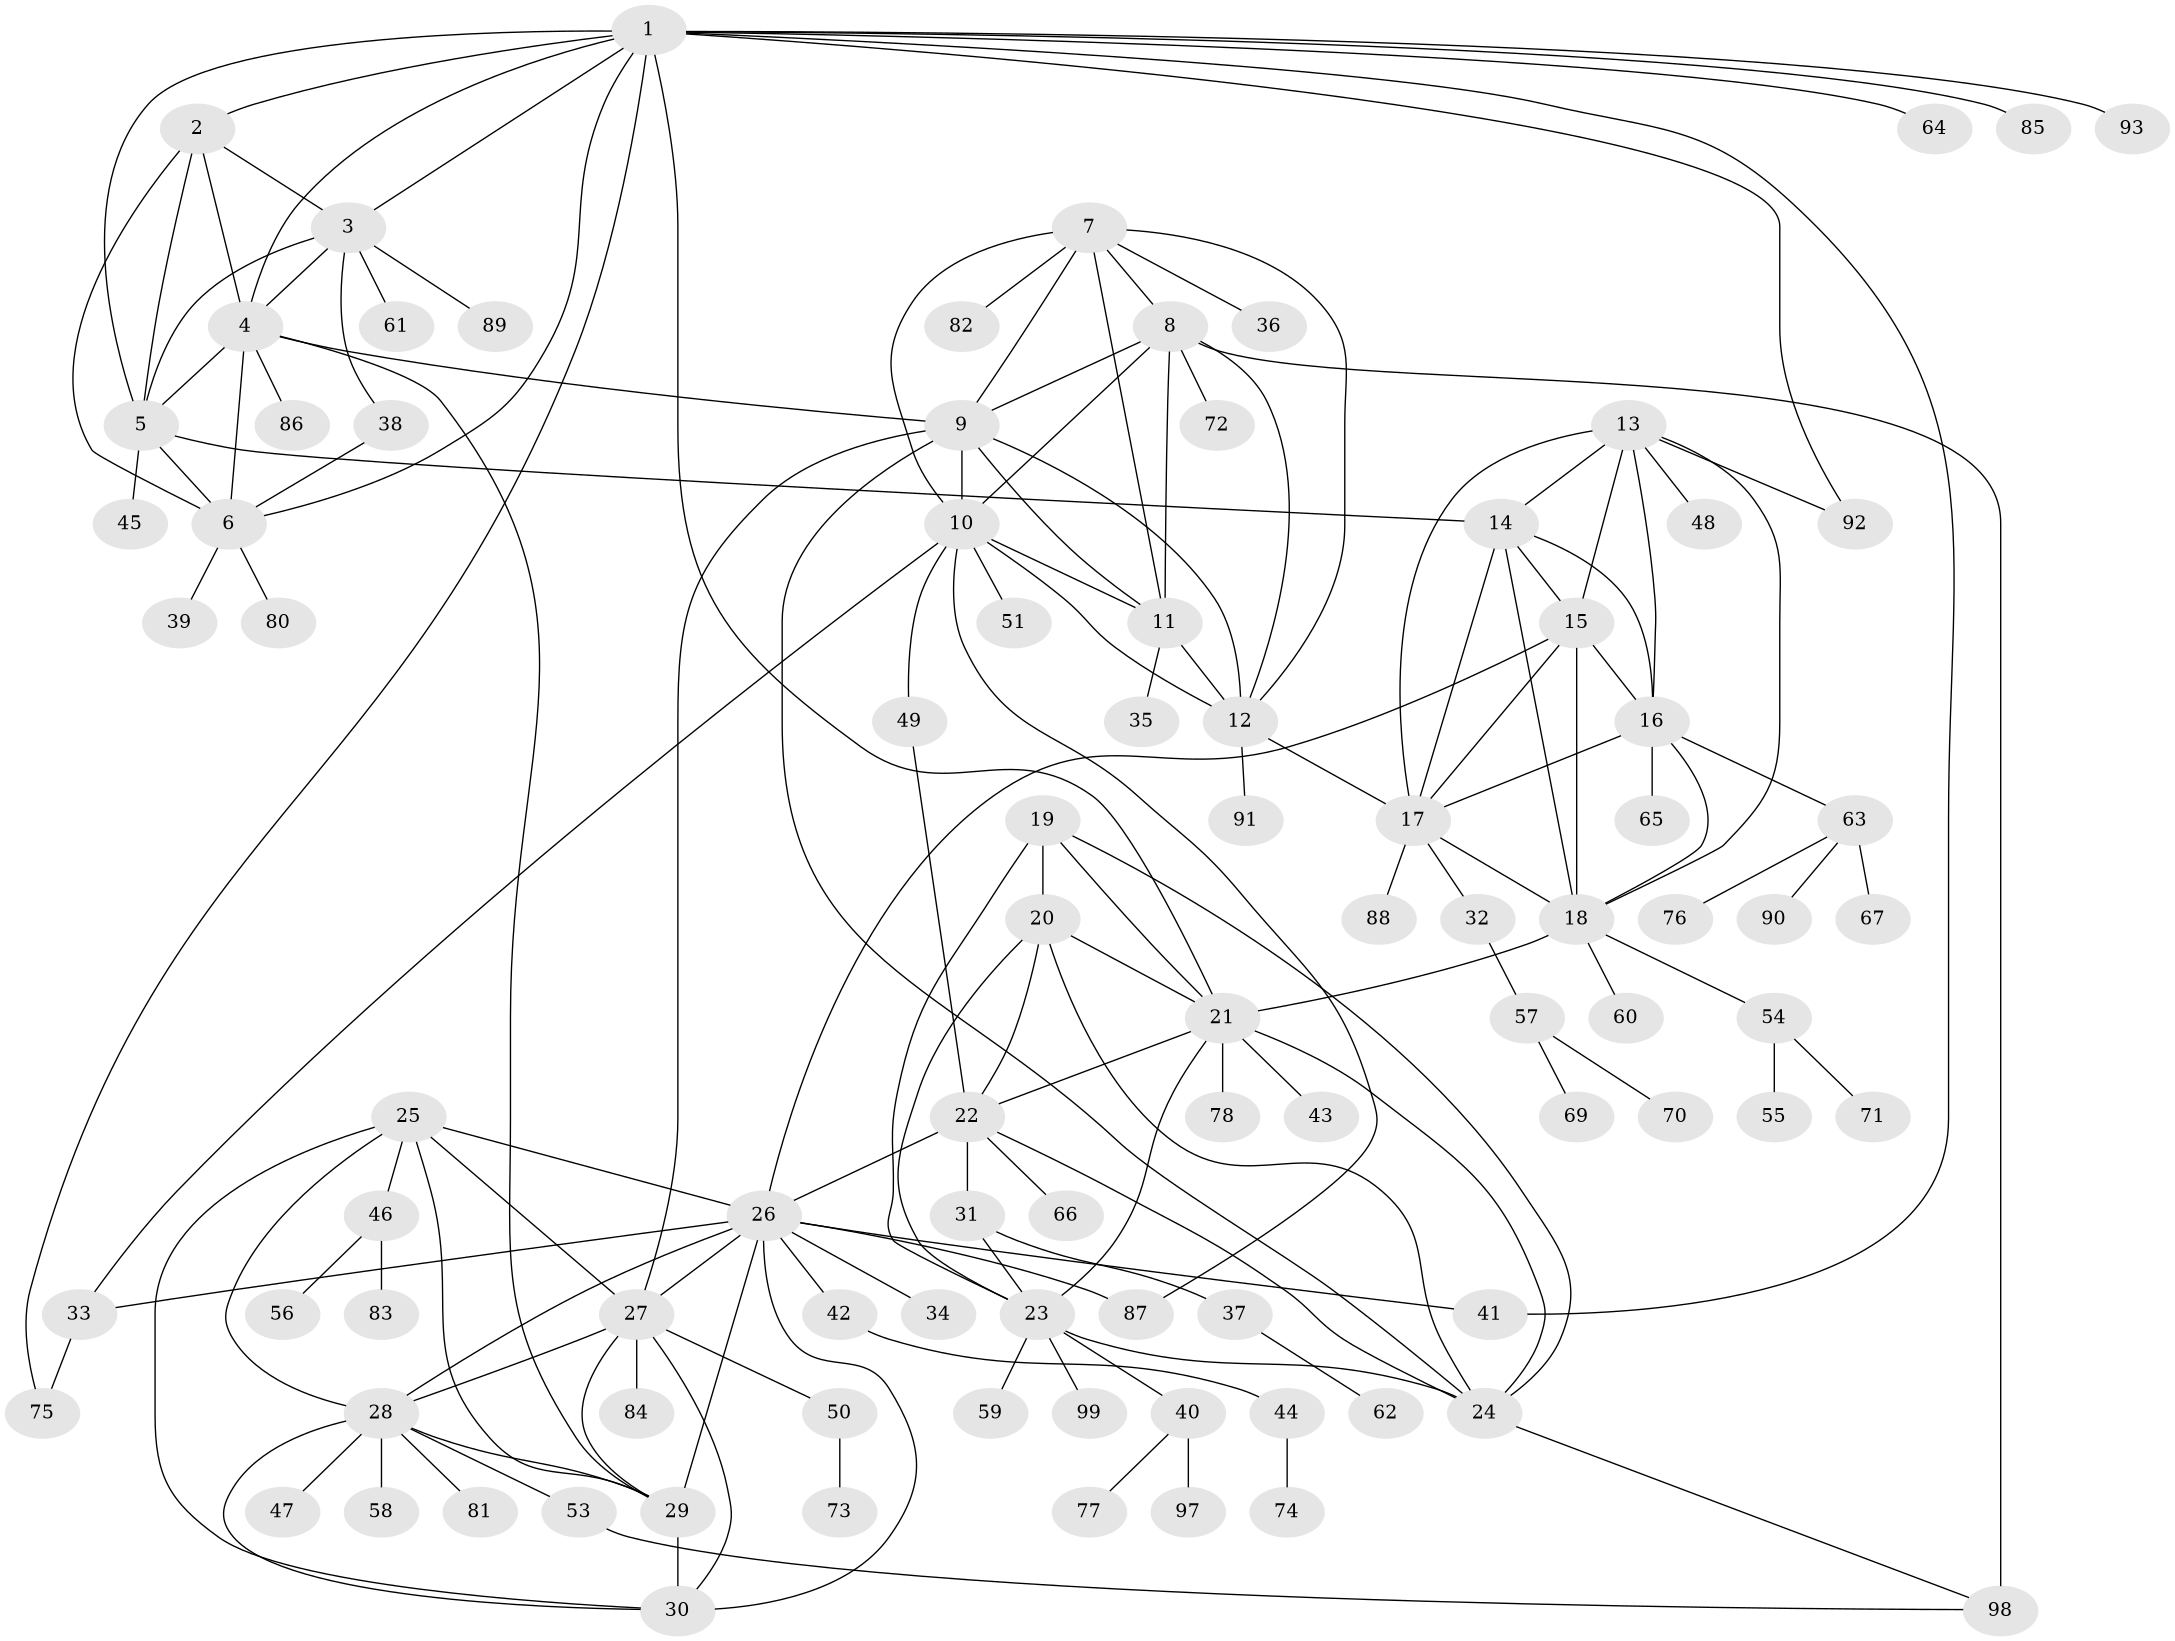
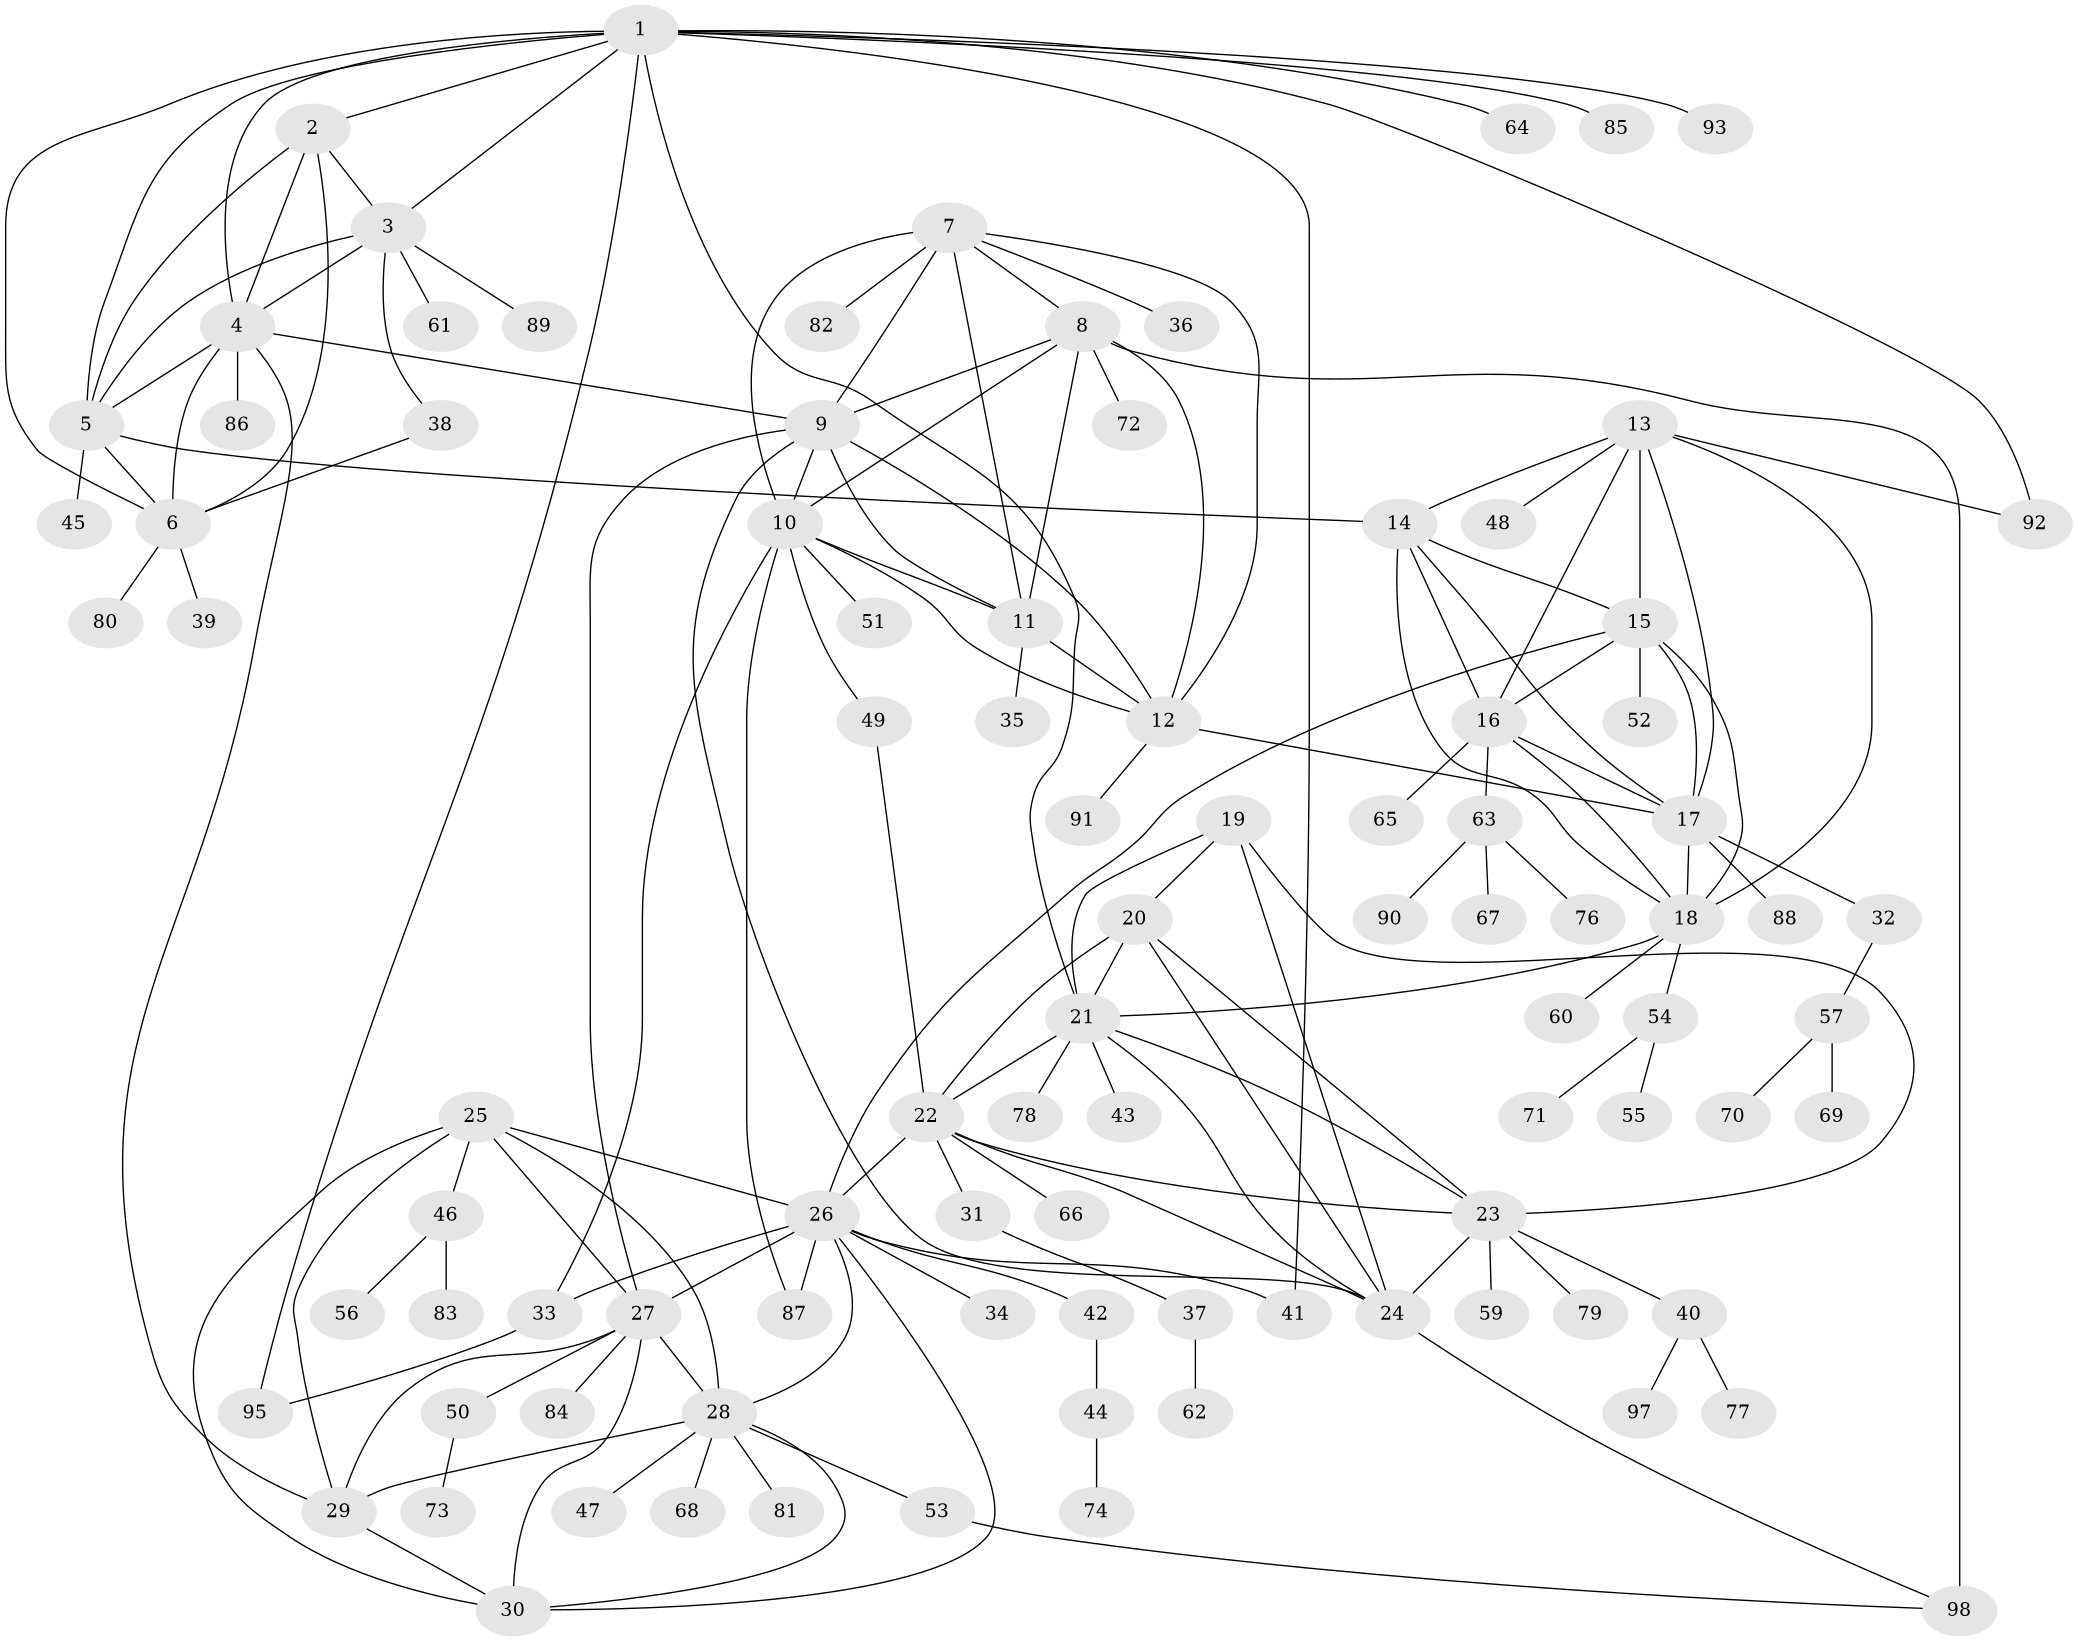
node "52": added
edge "31" -- "23": now "22" -- "23"
edge "26" -- "29": removed
node "75": label "75" -> "95"
node "99": label "99" -> "79"
node "58": label "58" -> "68"
